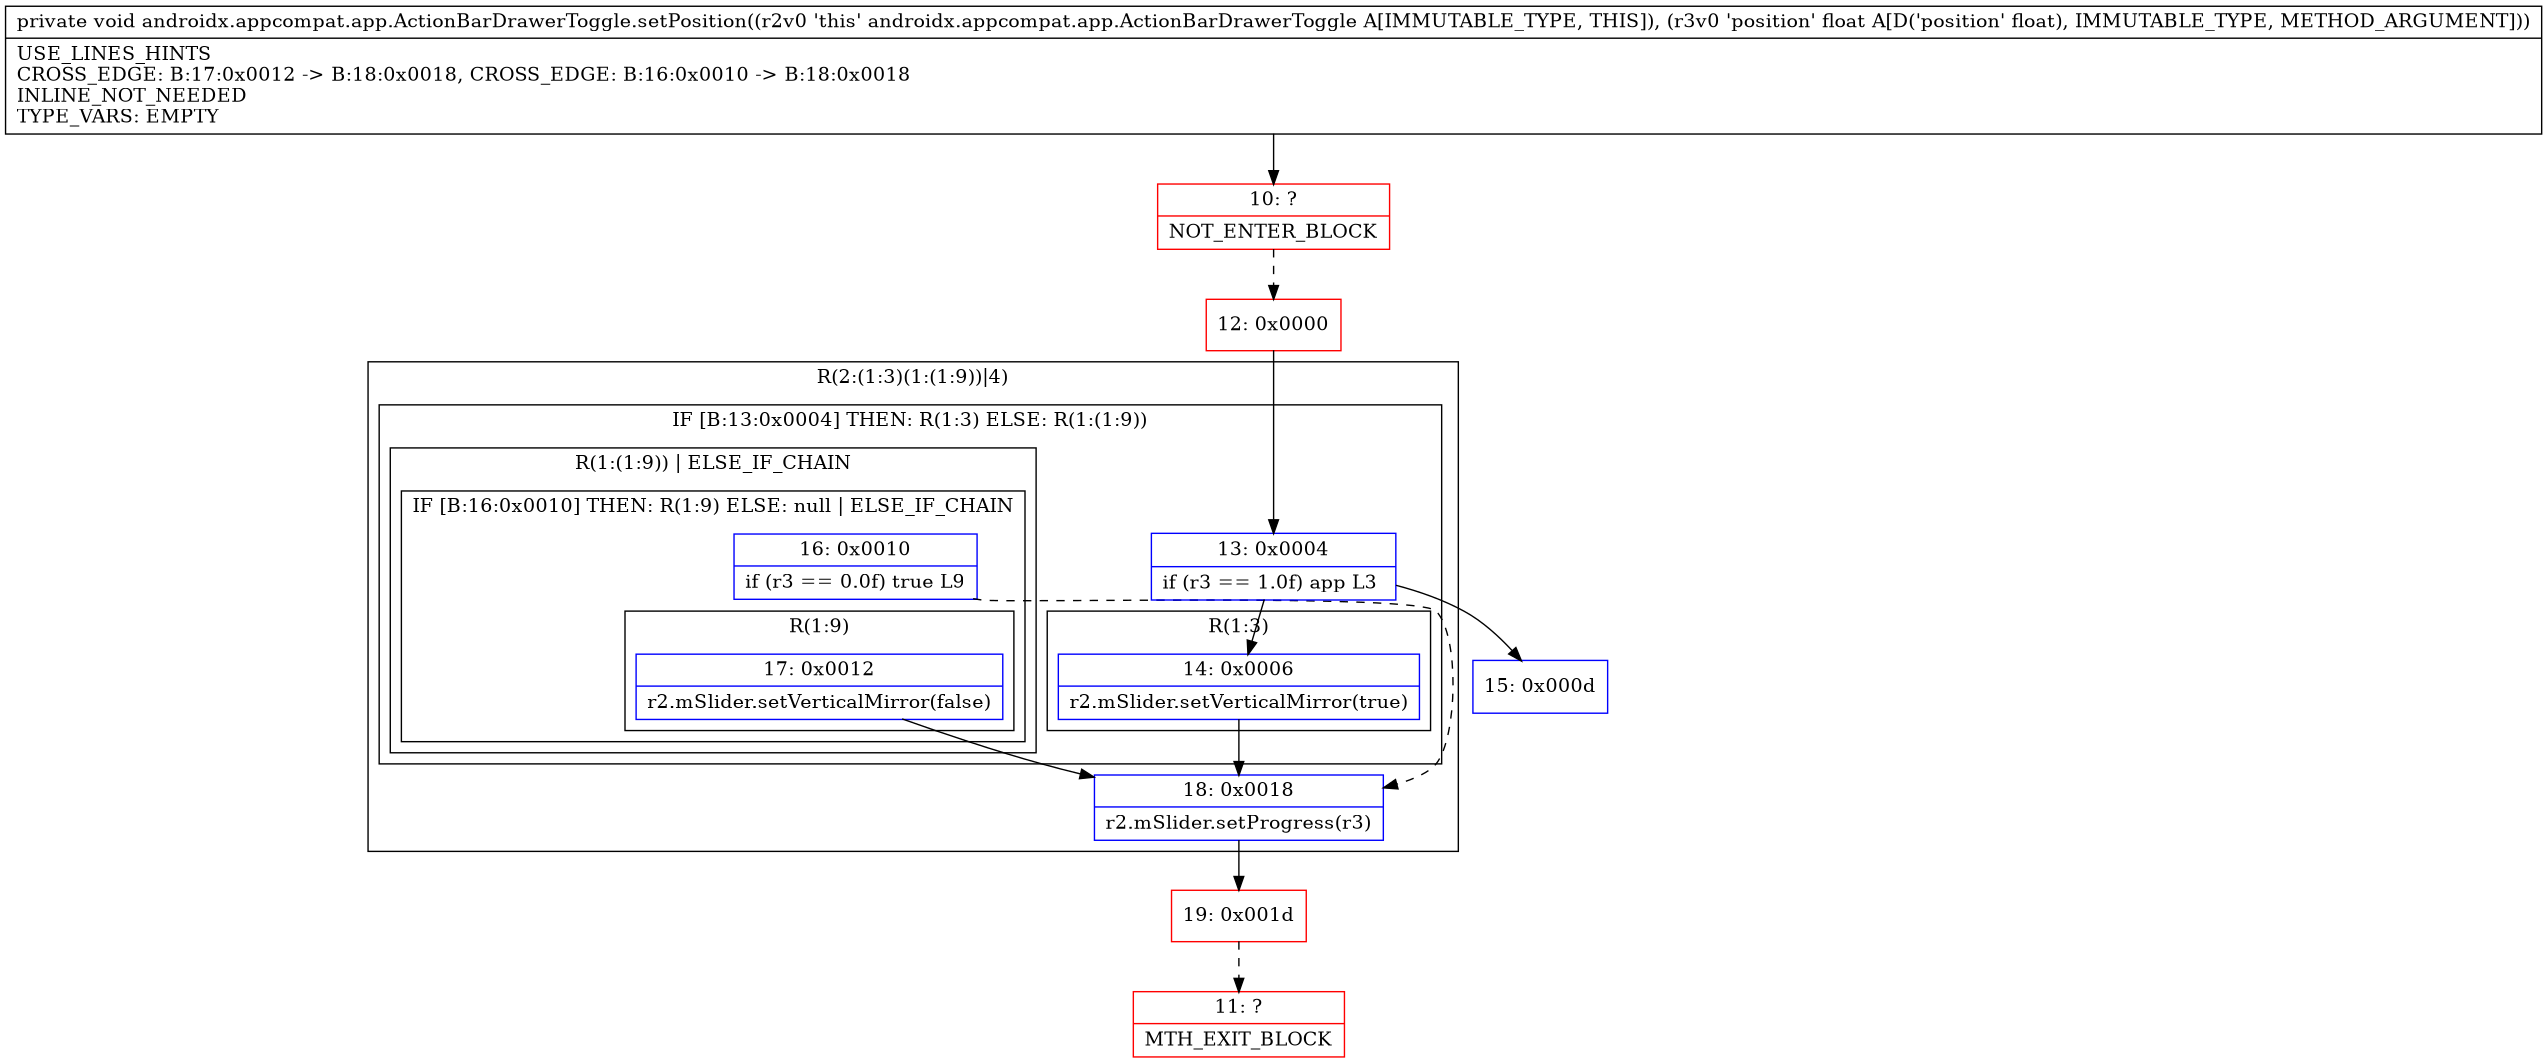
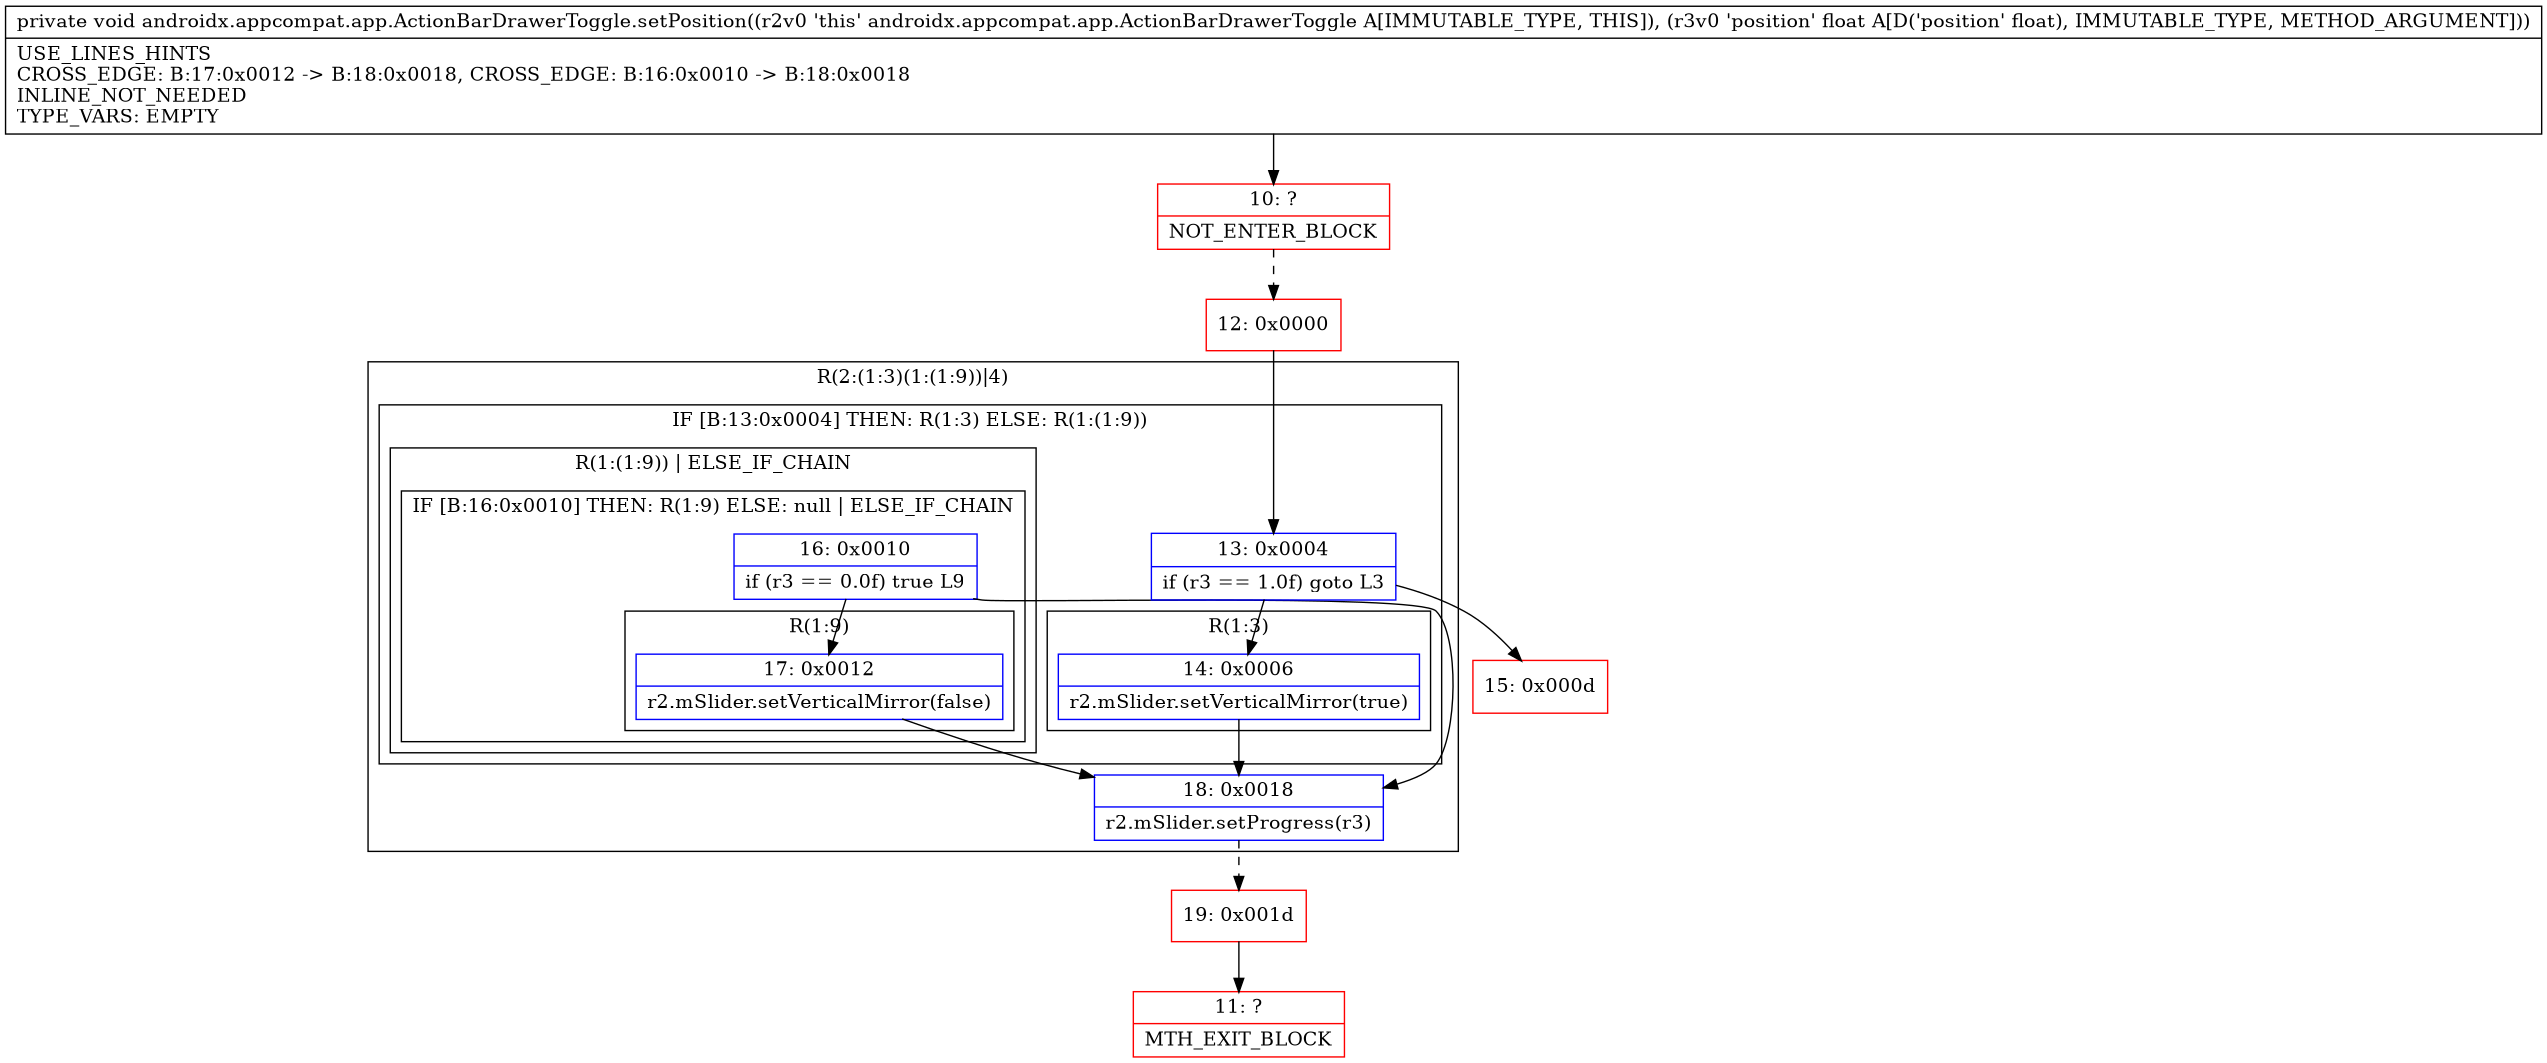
node "13: 0x0004": text "if (r3 == 1.0f) app L3" -> "if (r3 == 1.0f) goto L3"
edge "16: 0x0010" -> "18: 0x0018": style dashed -> solid
edge "16: 0x0010" -> "17: 0x0012": added
node "15: 0x000d": color blue -> red
edge "18: 0x0018" -> "19: 0x001d": style solid -> dashed
edge "19: 0x001d" -> "11: ?": style dashed -> solid
